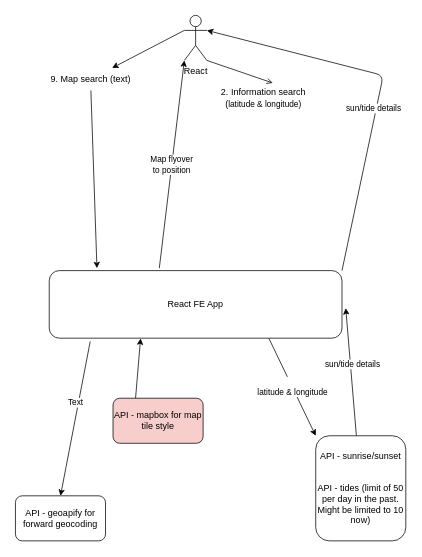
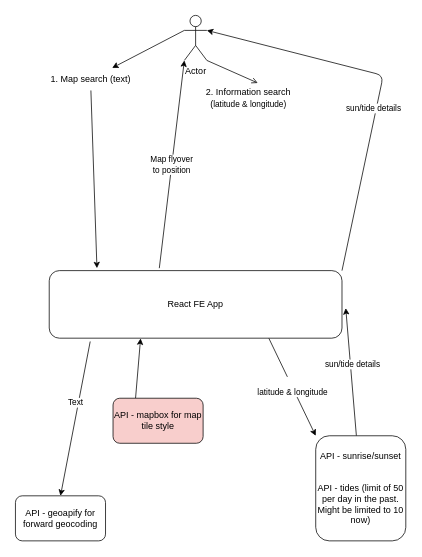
node "React": label "React" -> "Actor"
node "9. Map search (text)": label "9. Map search (text)" -> "1. Map search (text)"
node "2. Information search (latitude & longitude)": moved (263, 98) -> (248, 98)
